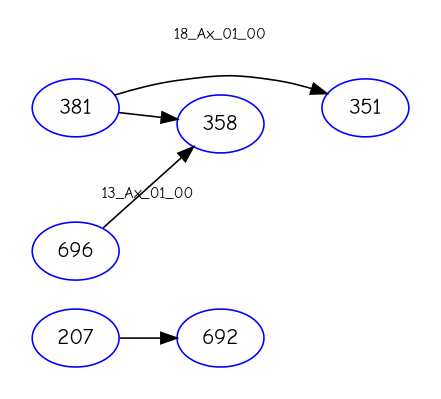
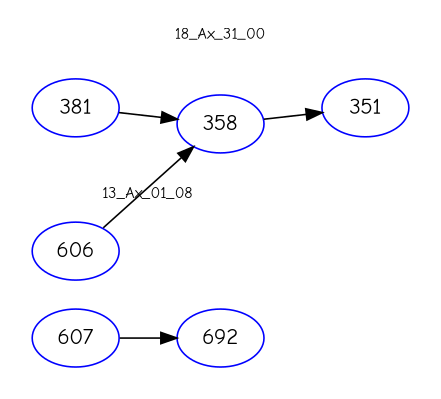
cluster "18_Ax_01_00": label "18_Ax_01_00" -> "18_Ax_31_00"
edge "381" -> "351": now "358" -> "351"
cluster "13_Ax_01_00": label "13_Ax_01_00" -> "13_Ax_01_08"
node "696": label "696" -> "606"
node "207": label "207" -> "607"
